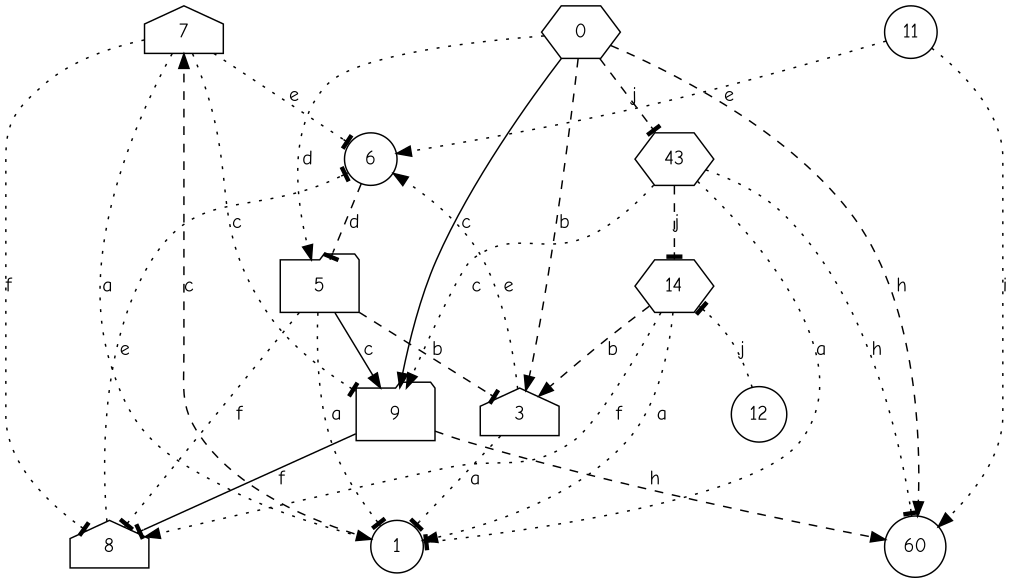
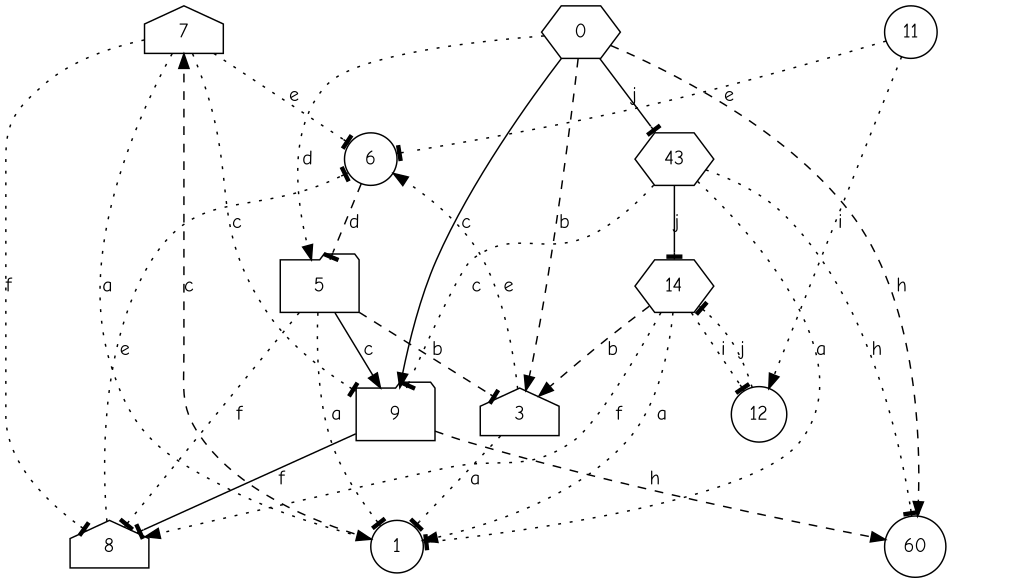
edge "0" -> "43": style dashed -> solid
edge "11" -> "6": arrowhead normal -> tee
edge "43" -> "14": style dashed -> solid
edge "43" -> "9": arrowhead normal -> tee
edge "11" -> "60": now "11" -> "12"
edge "14" -> "12": added, label "i"
